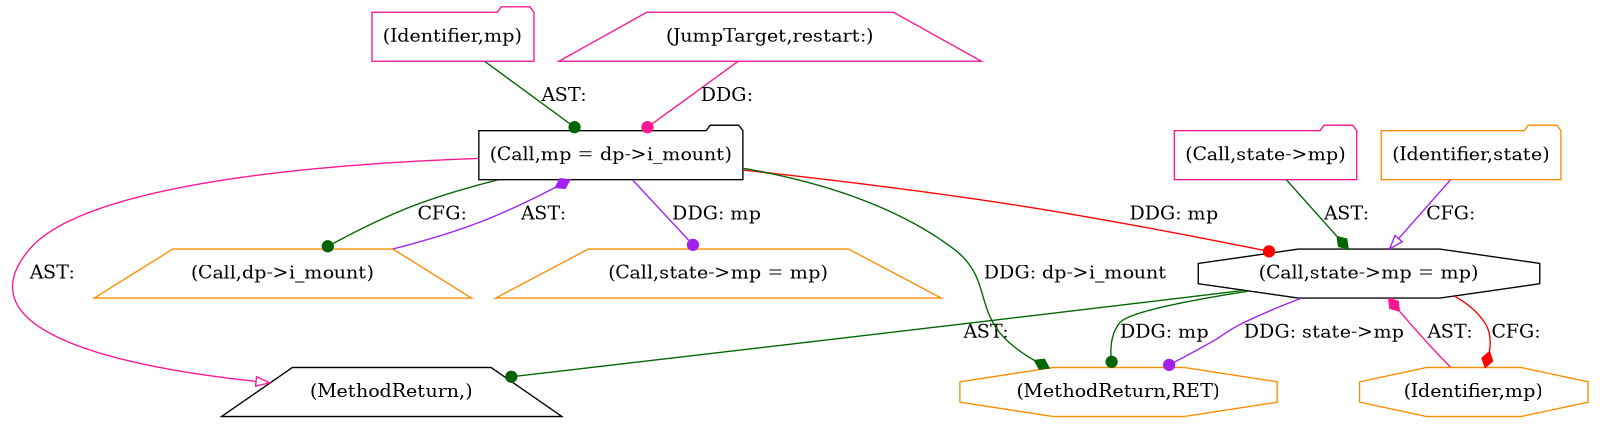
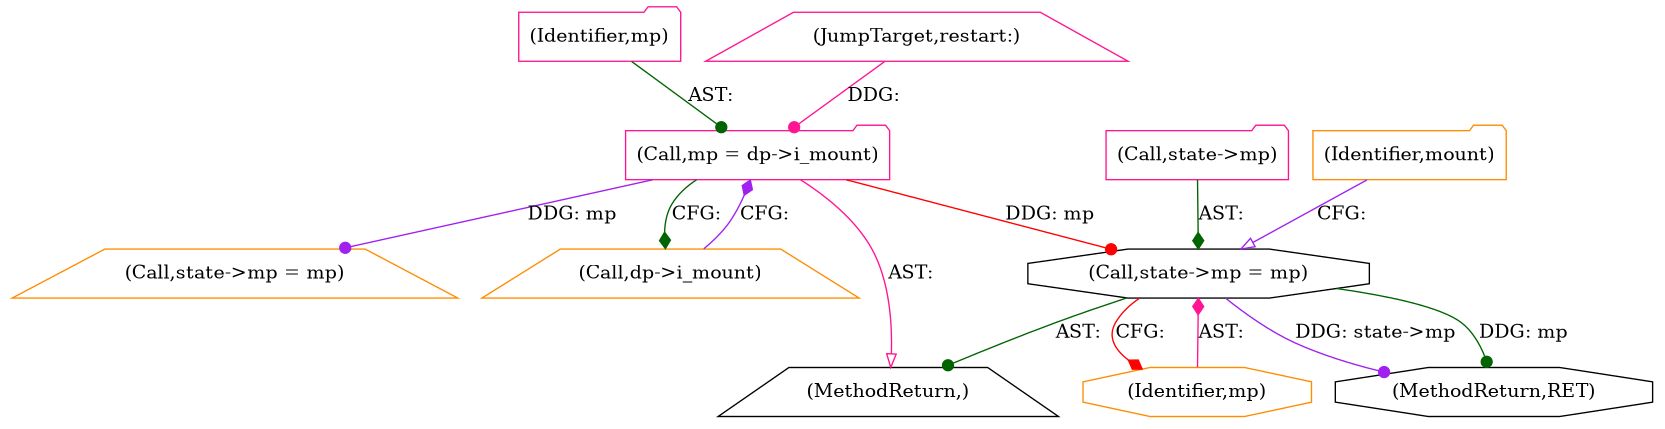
node "(Call,mp = dp->i_mount)": color black -> deeppink
node "(Identifier,state)": label "(Identifier,state)" -> "(Identifier,mount)"
edge "(Call,mp = dp->i_mount)" -> "(Call,dp->i_mount)": arrowhead dot -> diamond
edge "(Call,dp->i_mount)" -> "(Call,mp = dp->i_mount)": label "AST: " -> "CFG: "
edge "(Call,mp = dp->i_mount)" -> "(MethodReturn,RET)": removed, label "DDG: dp->i_mount"
node "(MethodReturn,RET)": color darkorange -> black
